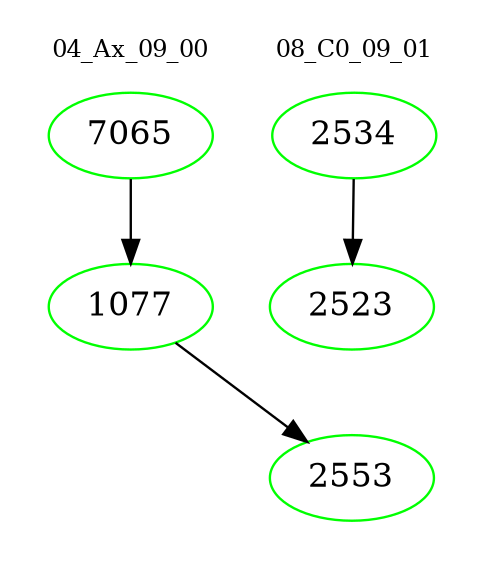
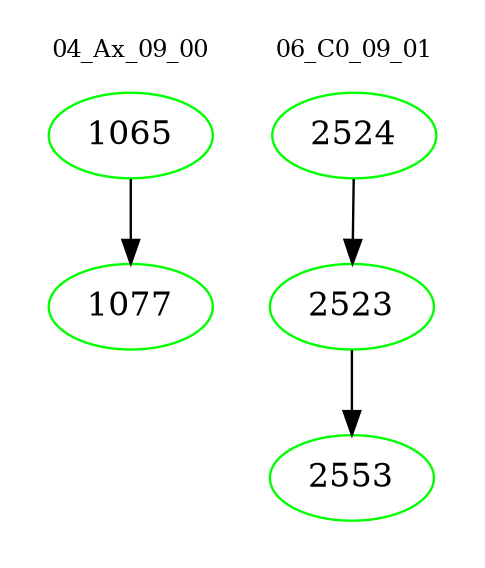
cluster "08_C0_09_01": label "08_C0_09_01" -> "06_C0_09_01"
node "7065": label "7065" -> "1065"
node "2534": label "2534" -> "2524"
edge "1077" -> "2553": now "2523" -> "2553"
